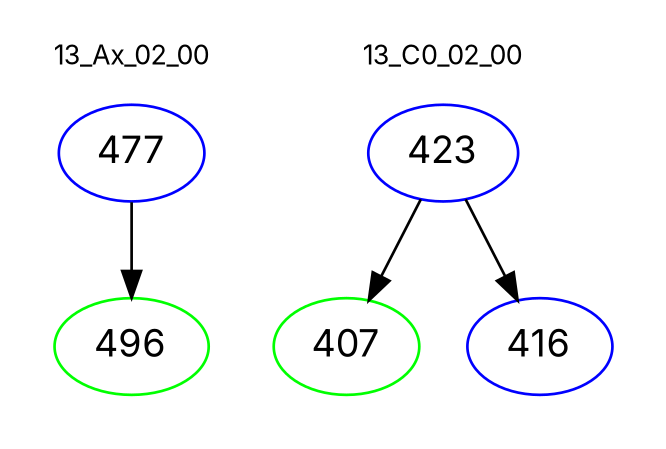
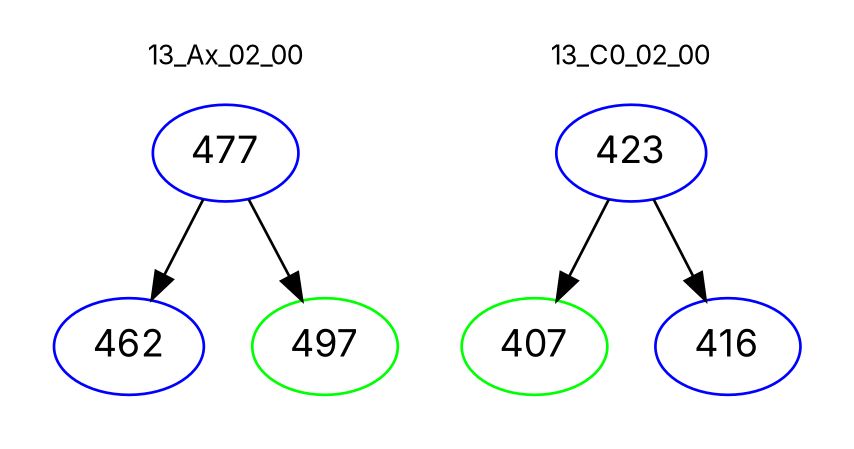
node "462": added
node "496": label "496" -> "497"
